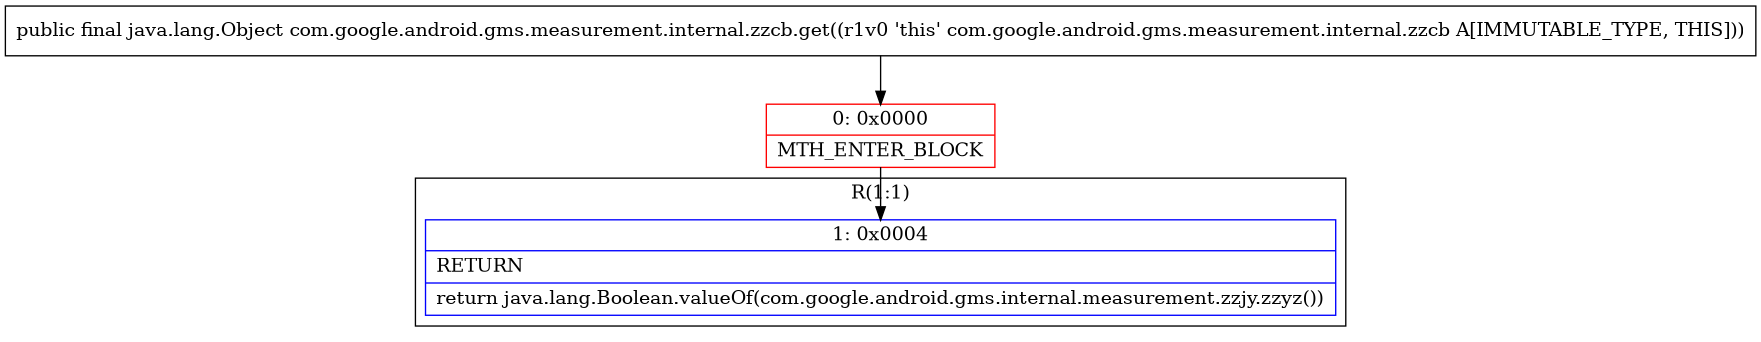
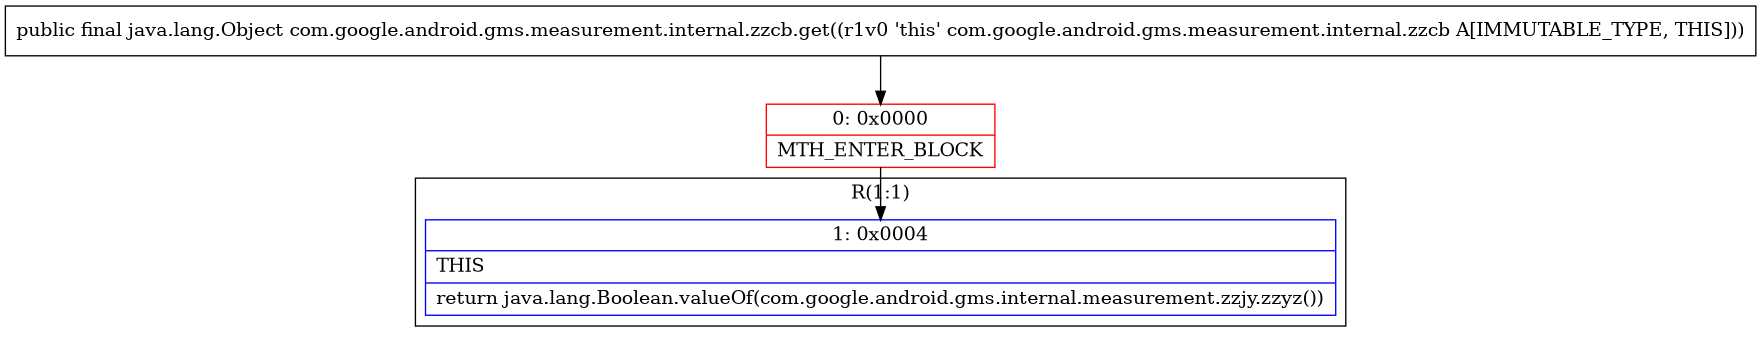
node "1: 0x0004": text "RETURN" -> "THIS"
